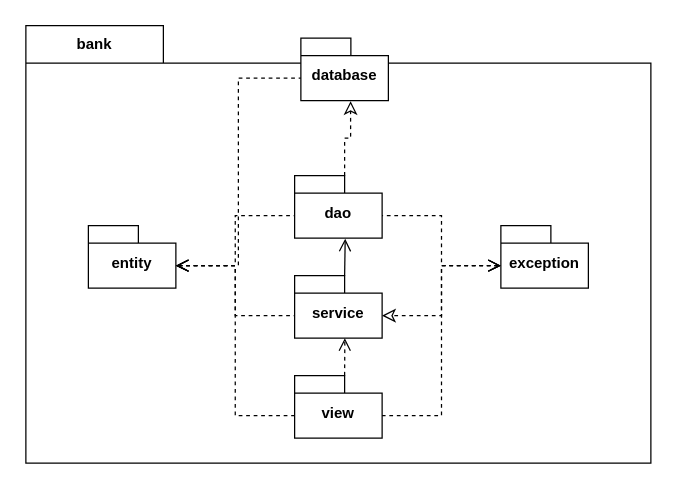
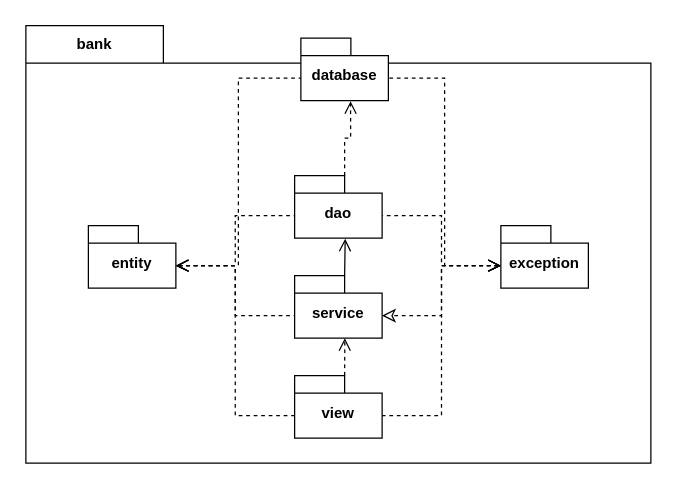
edge "dao" -> "database": arrowhead classic -> open
edge "database" -> "exception": added
